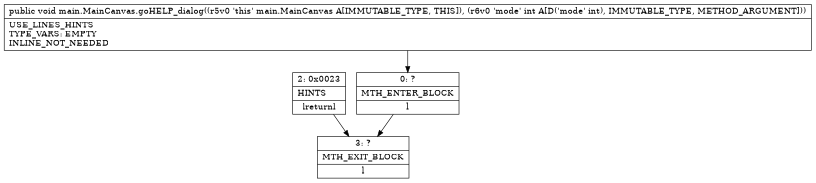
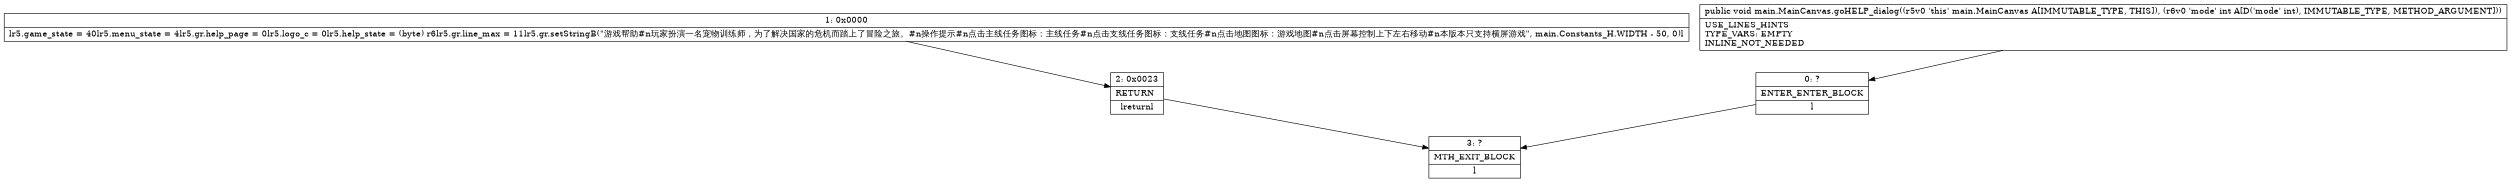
node "1: 0x0000": added
node "2: 0x0023": text "HINTS" -> "RETURN"
node "0: ?": text "MTH_ENTER_BLOCK" -> "ENTER_ENTER_BLOCK"
